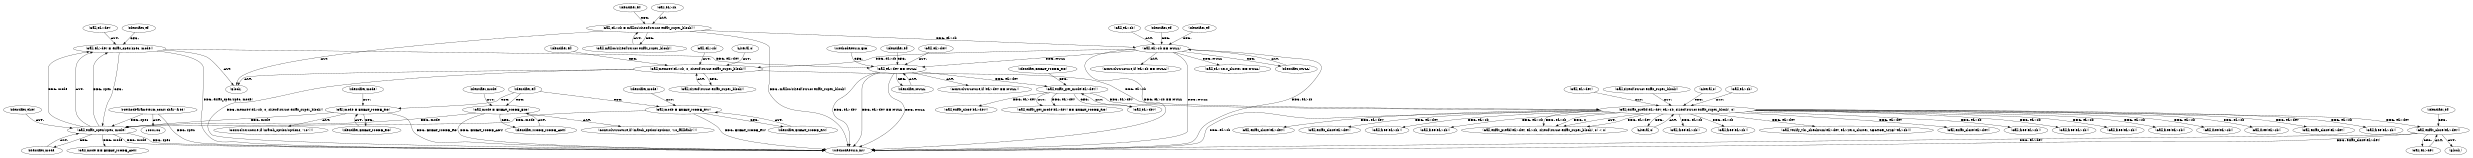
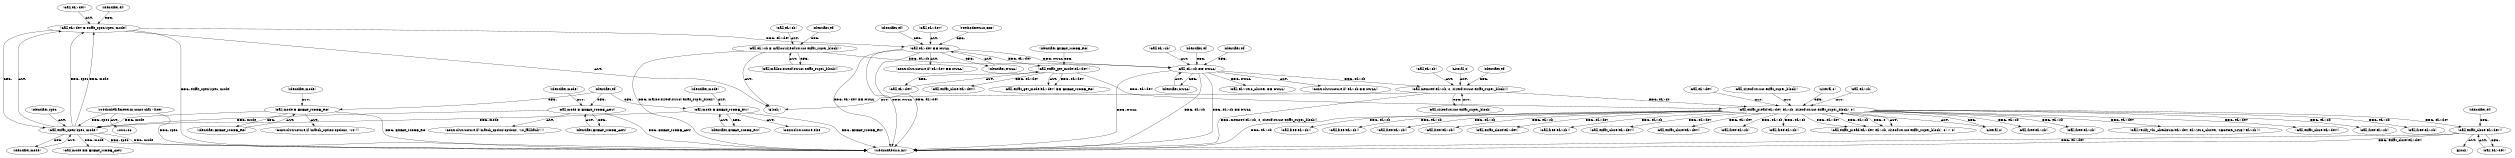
edge "(Call,ef->sb == NULL)" -> "(Call,ef->dev == NULL)": reversed
node "(Identifier,else)": label "(Identifier,else)" -> "(Identifier,spec)"
node "(Call,mode = EXFAT_MODE_EIO)": label "(Call,mode = EXFAT_MODE_EIO)" -> "(Call,mode = EXFAT_MODE_ANY)"
node "(Identifier,MODE_MODE_ANY)": label "(Identifier,MODE_MODE_ANY)" -> "(Identifier,EXFAT_MODE_ANY)"
node "(ControlStructure,else)": added
